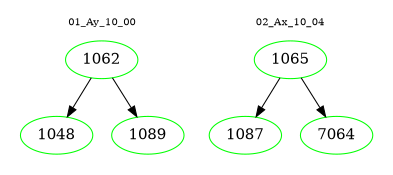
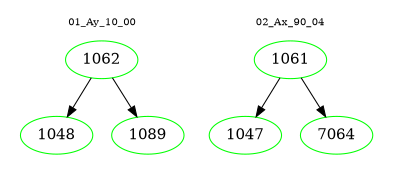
cluster "02_Ax_10_04": label "02_Ax_10_04" -> "02_Ax_90_04"
node "1065": label "1065" -> "1061"
node "1087": label "1087" -> "1047"
